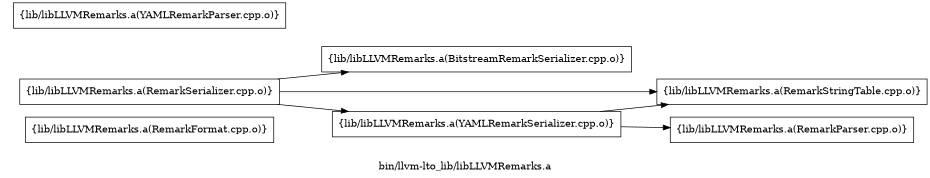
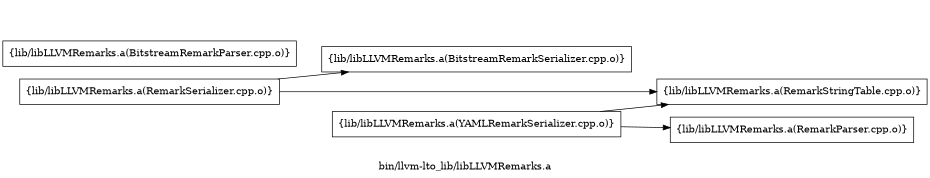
node "{lib/libLLVMRemarks.a(YAMLRemarkParser.cpp.o)}": removed
node "{lib/libLLVMRemarks.a(BitstreamRemarkParser.cpp.o)}": added
edge "{lib/libLLVMRemarks.a(RemarkSerializer.cpp.o)}" -> "{lib/libLLVMRemarks.a(YAMLRemarkSerializer.cpp.o)}": removed
node "{lib/libLLVMRemarks.a(RemarkFormat.cpp.o)}": removed
